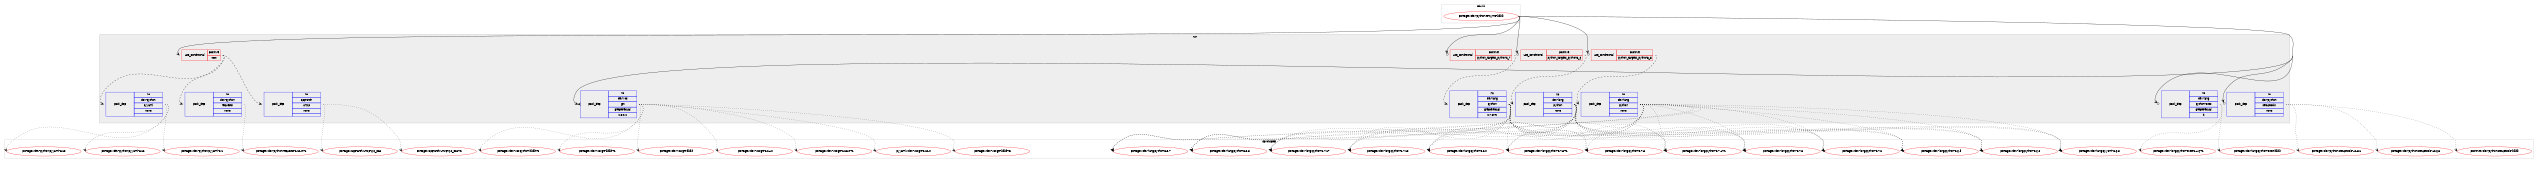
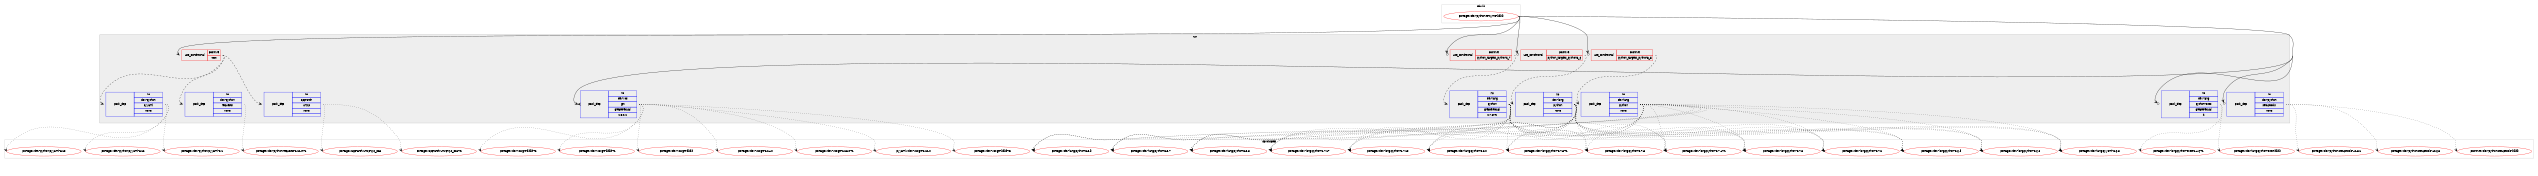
node "portage://dev-vcs/python-9999-r2": label "portage://dev-vcs/python-9999-r2" -> "portage://dev-vcs/git-9999-r2"
node "portage://dev-lang/python-3.5.9": added
